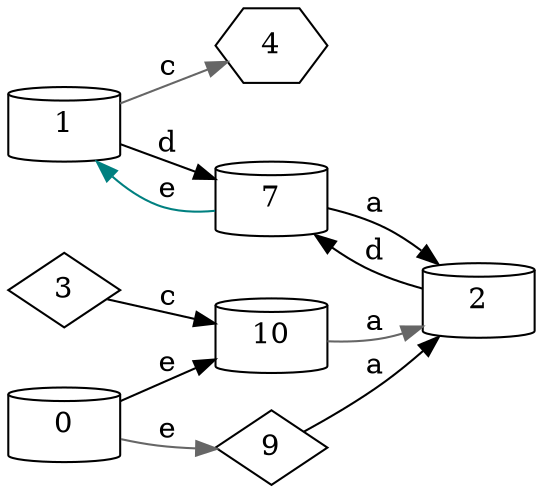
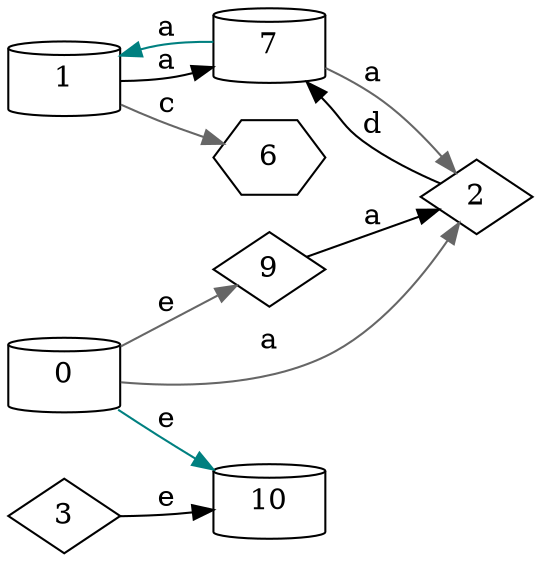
node "4": label "4" -> "6"
edge "1" -> "7": label "d" -> "a"
edge "7" -> "1": label "e" -> "a"
edge "7" -> "2": color black -> gray40
edge "3" -> "10": label "c" -> "e"
node "2": shape cylinder -> diamond
edge "10" -> "2": now "0" -> "2"
edge "0" -> "10": color black -> teal
